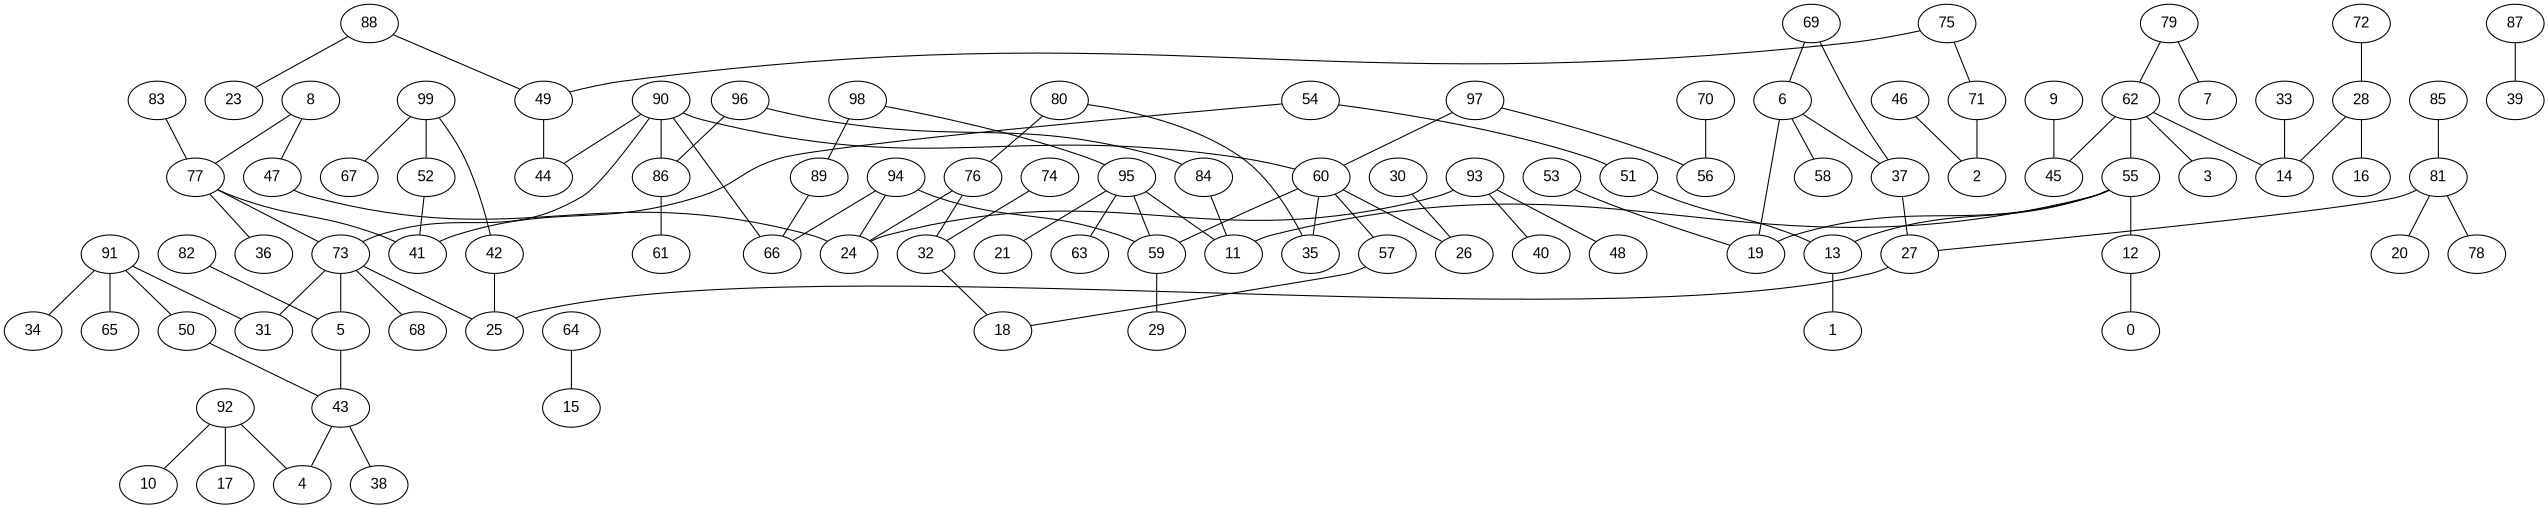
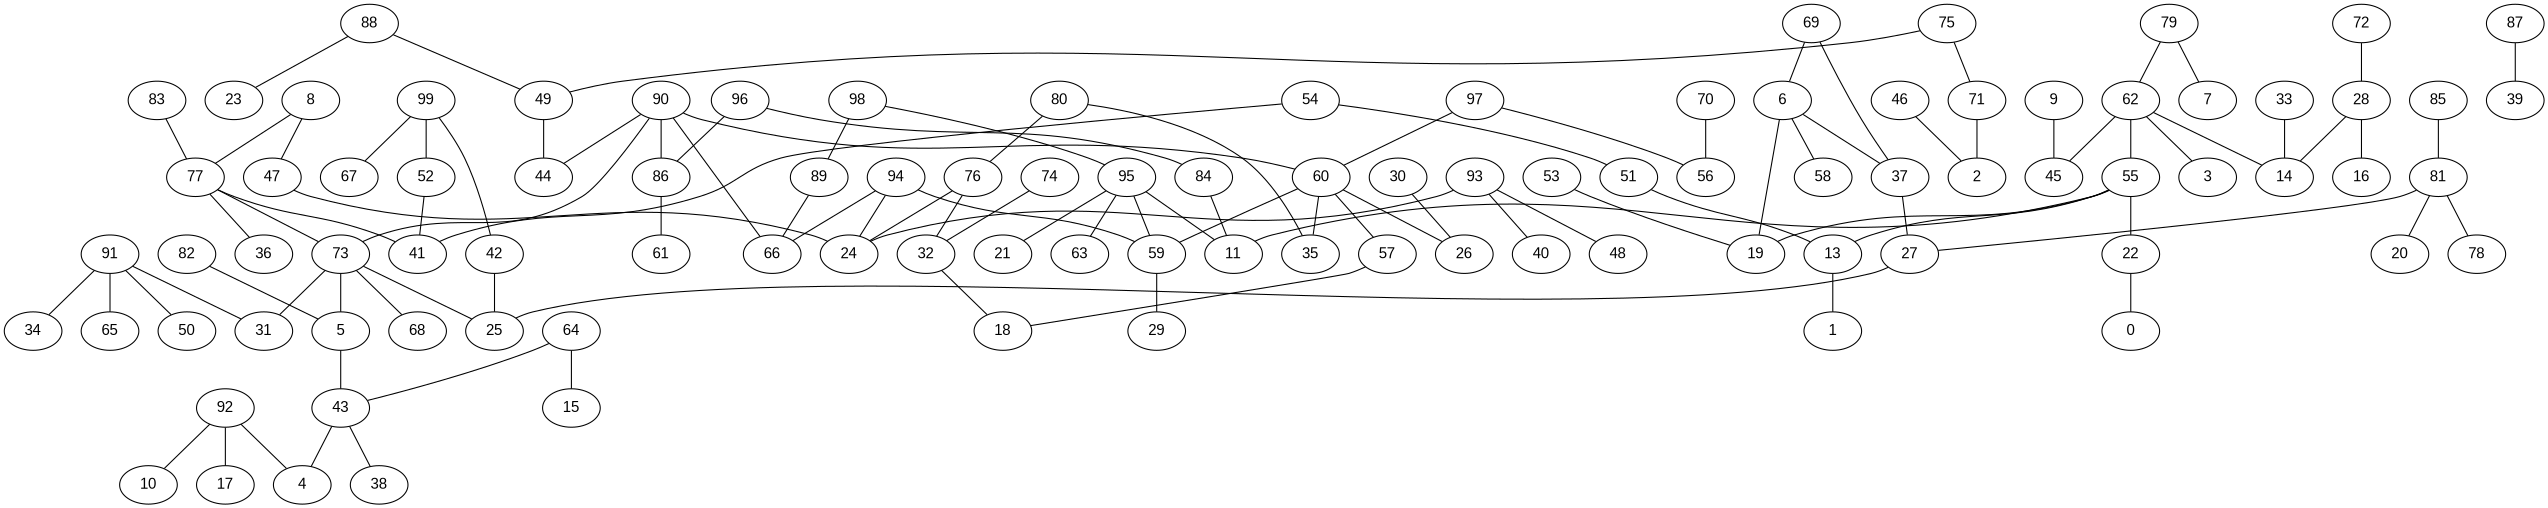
node "12": label "12" -> "22"
edge "50" -- "43": now "64" -- "43"
